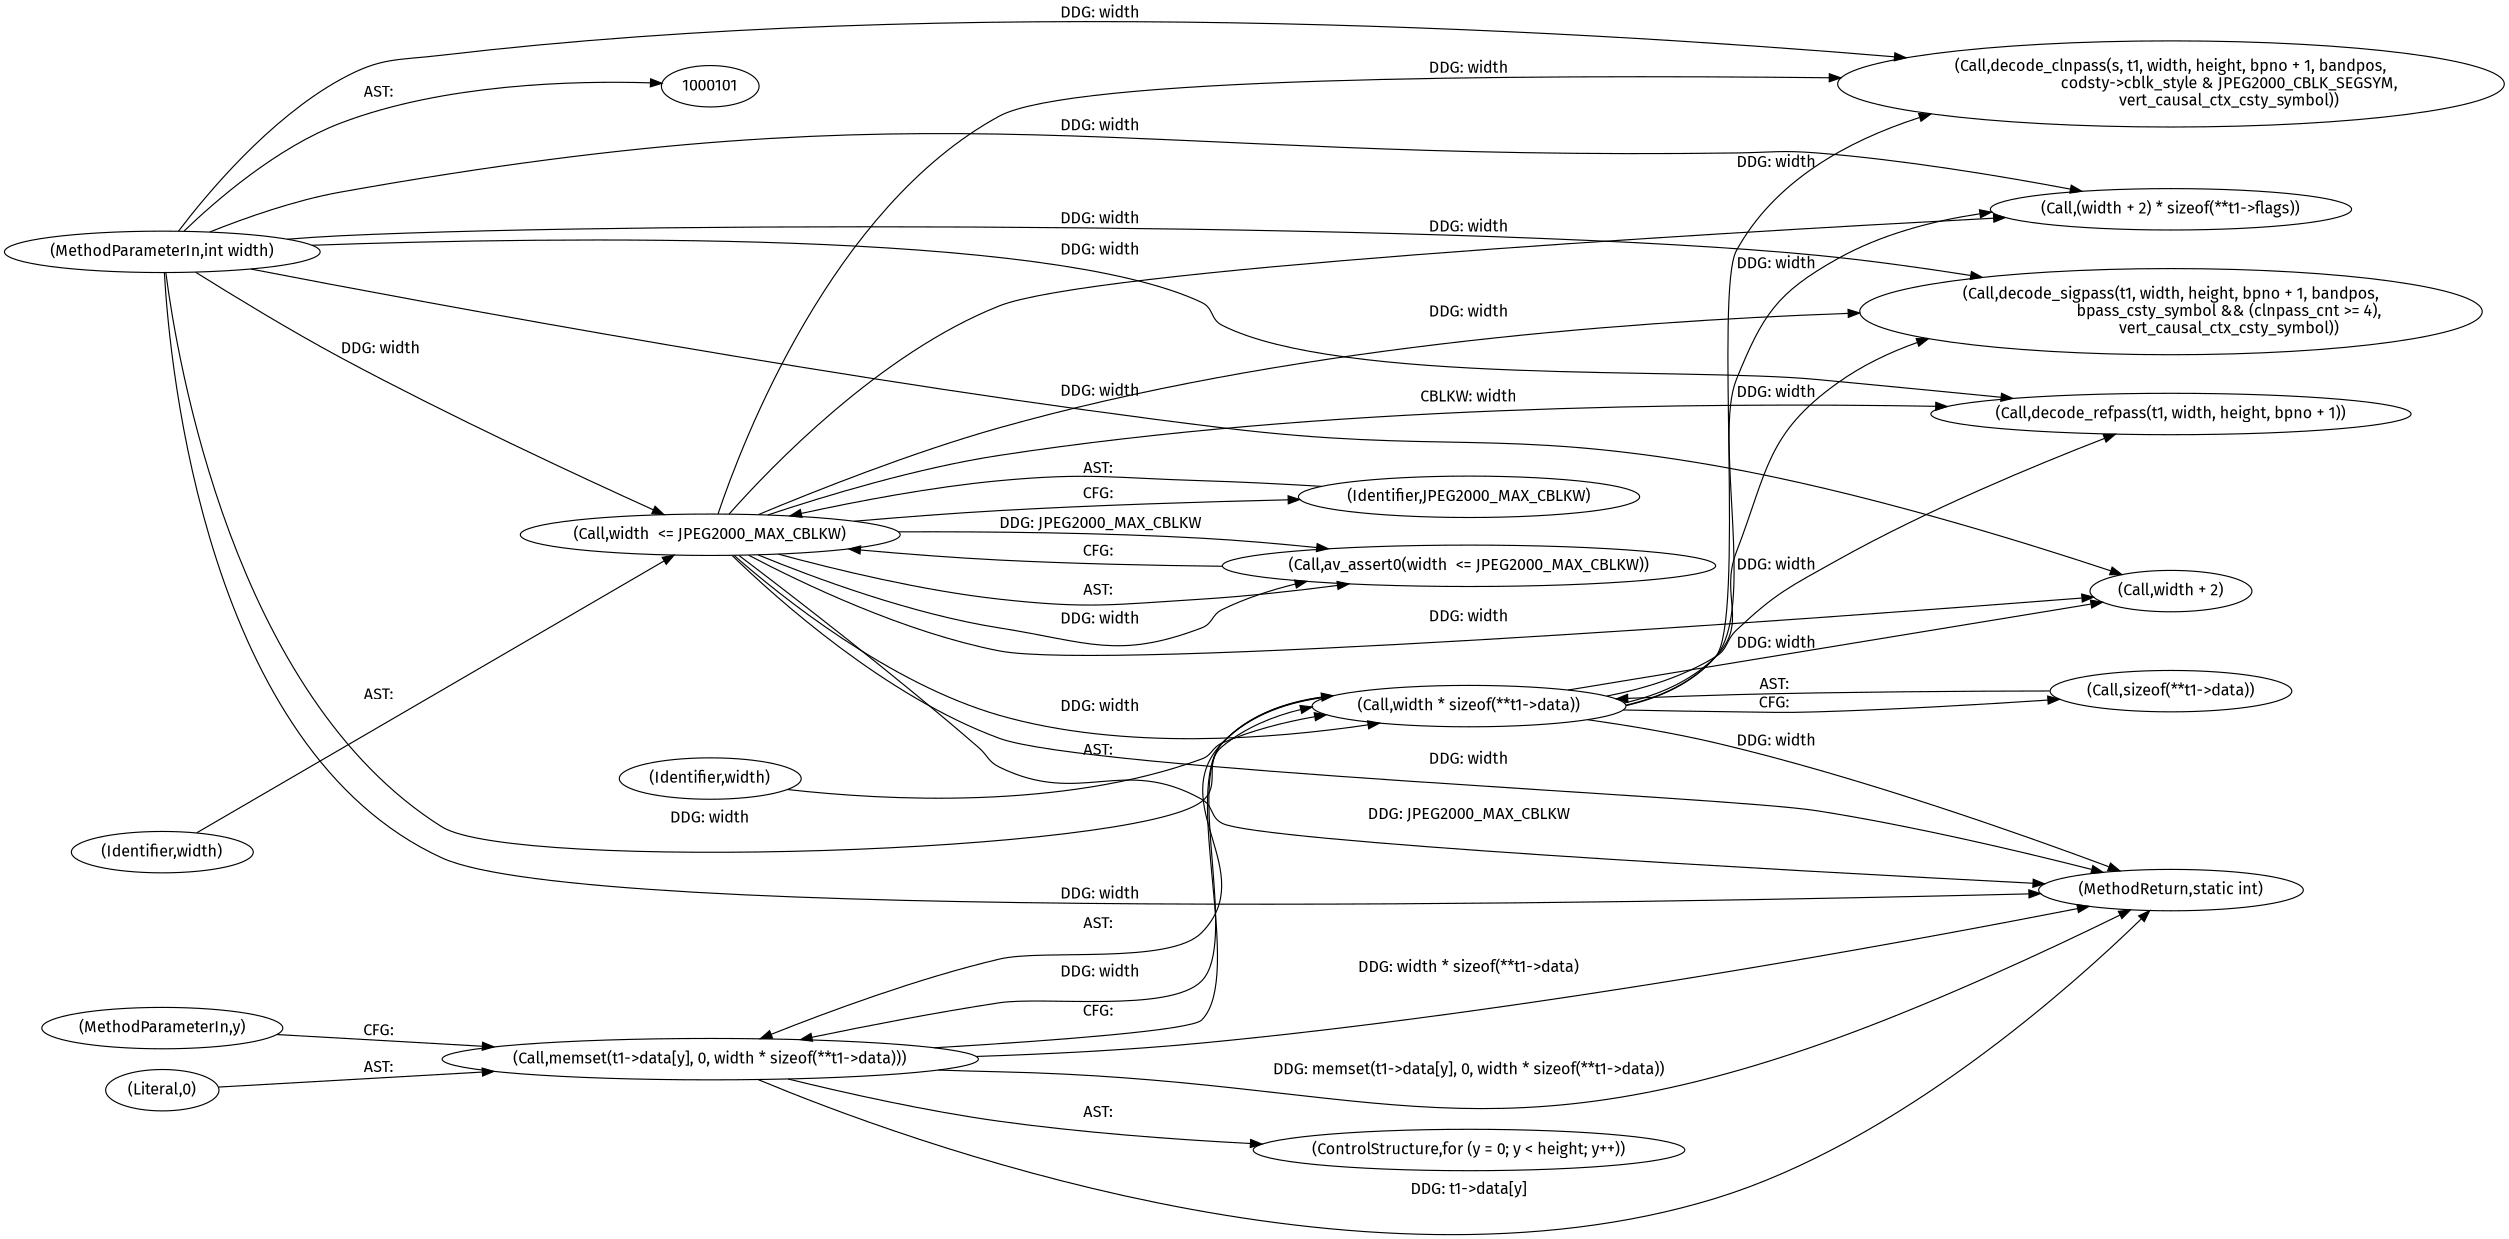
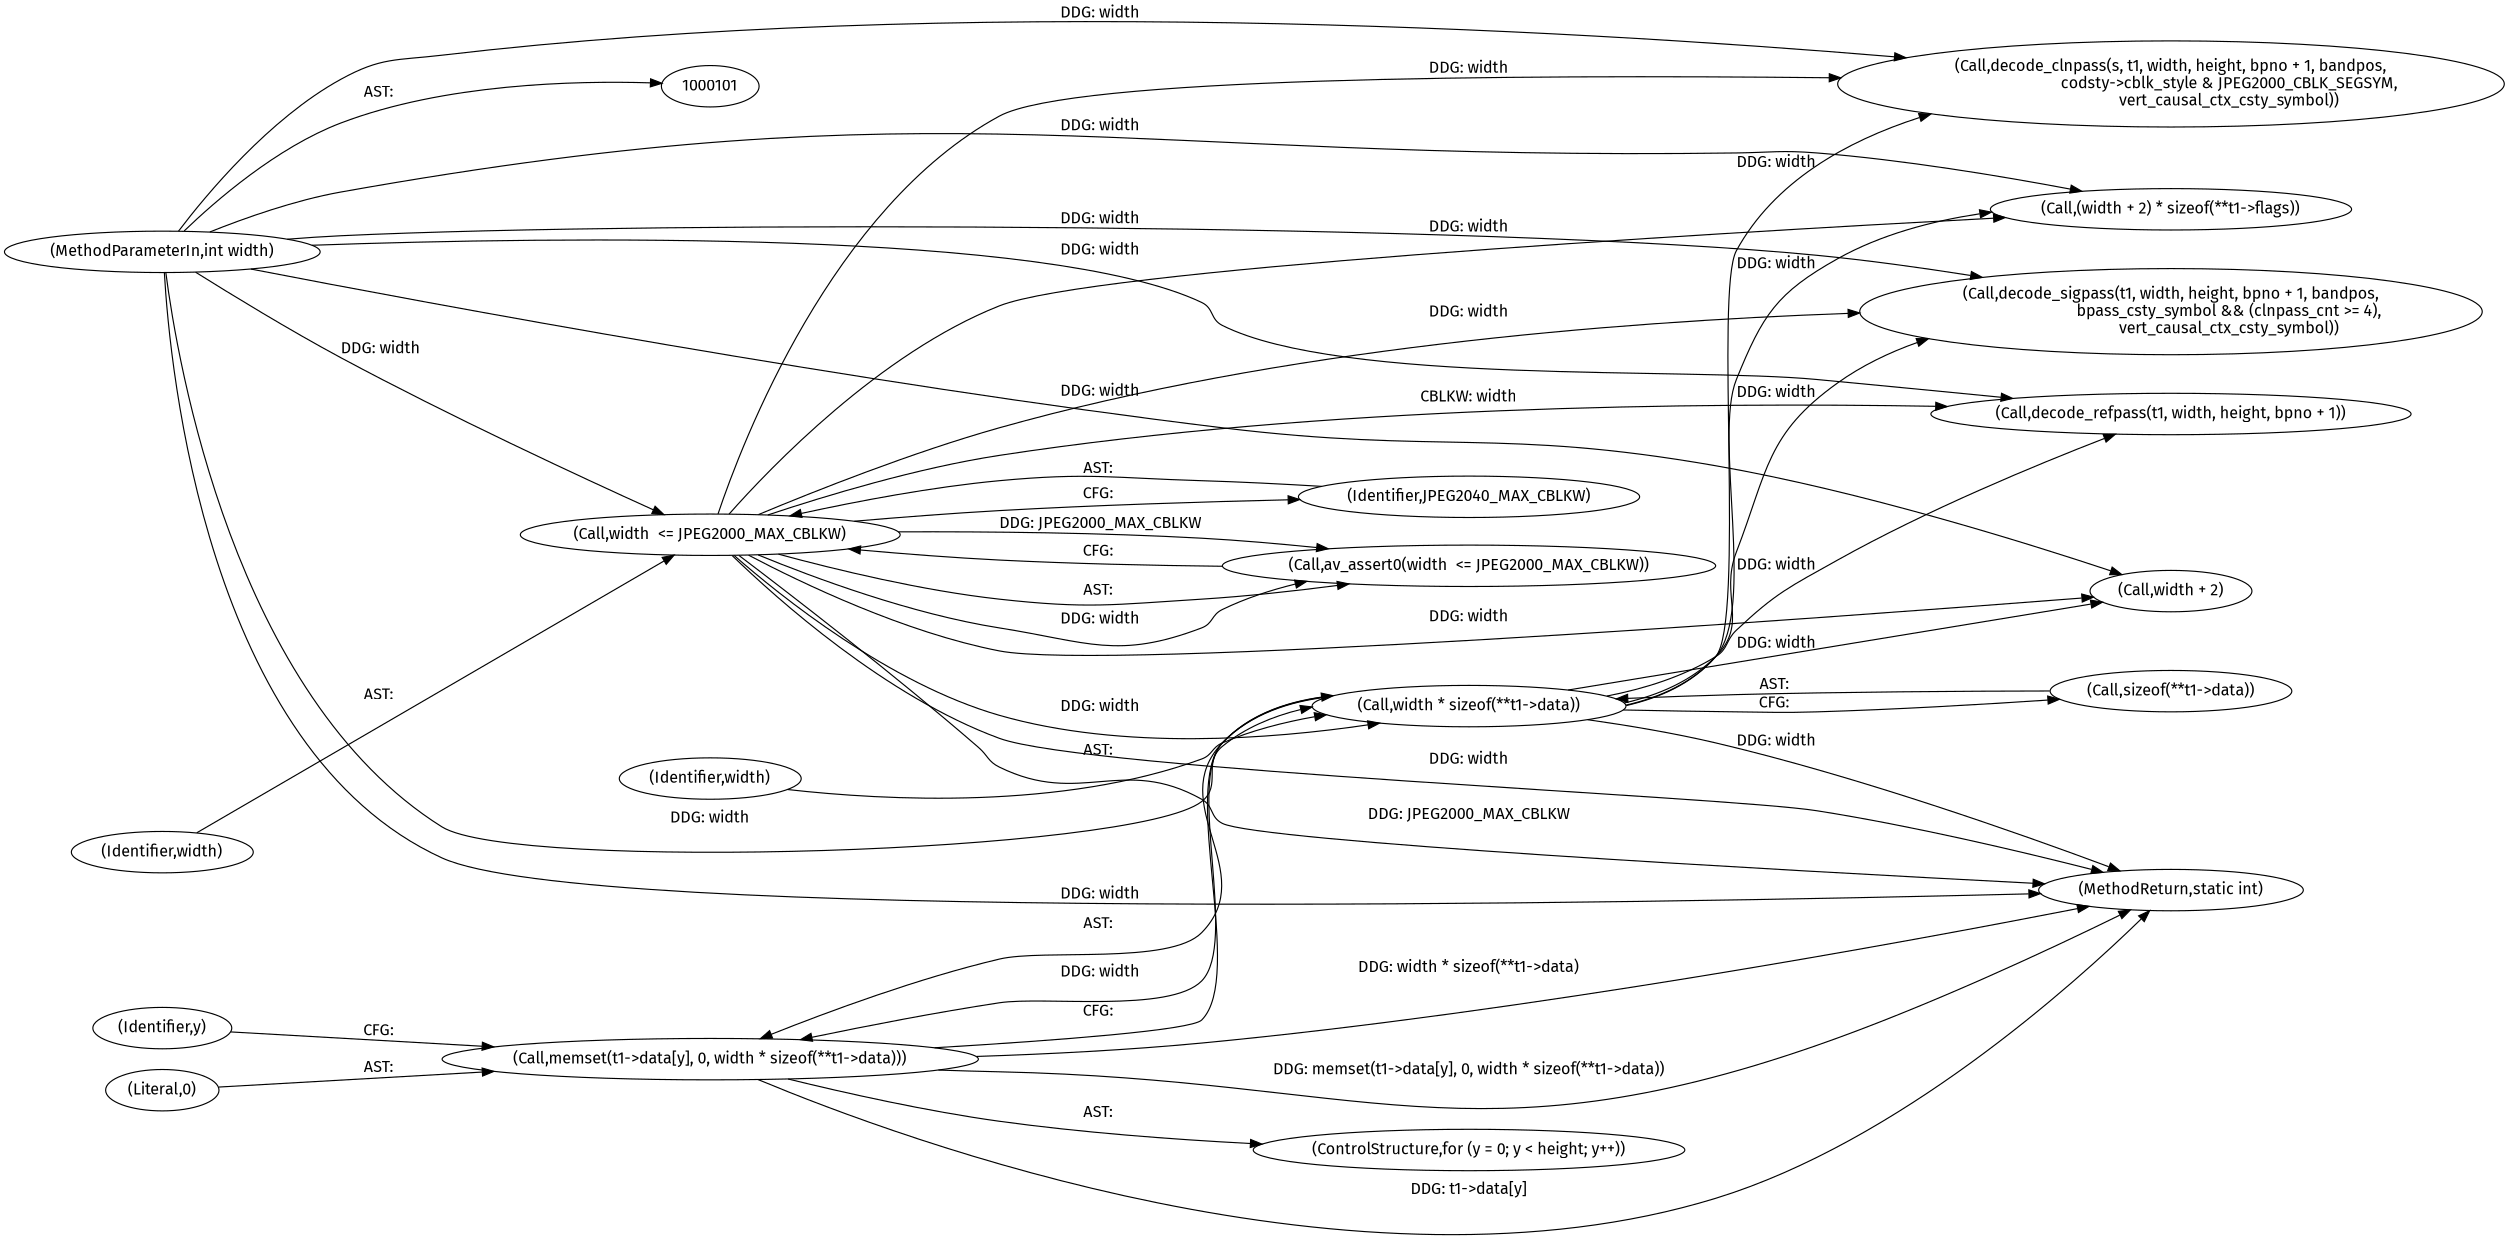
node "(Identifier,JPEG2000_MAX_CBLKW)": label "(Identifier,JPEG2000_MAX_CBLKW)" -> "(Identifier,JPEG2040_MAX_CBLKW)"
node "(MethodParameterIn,y)": label "(MethodParameterIn,y)" -> "(Identifier,y)"
